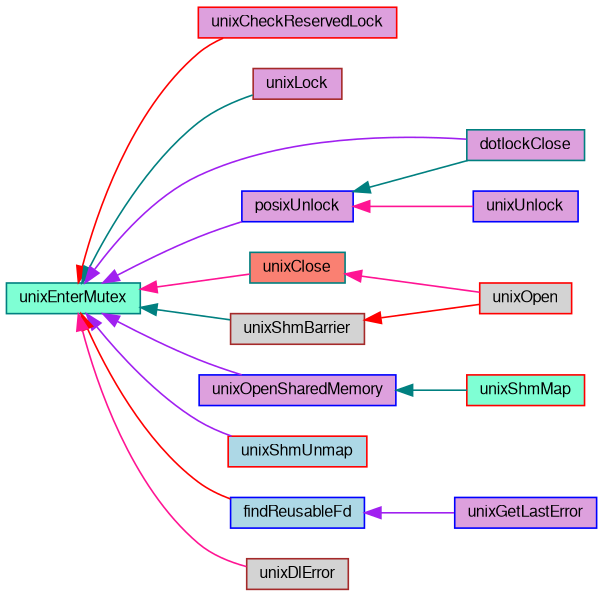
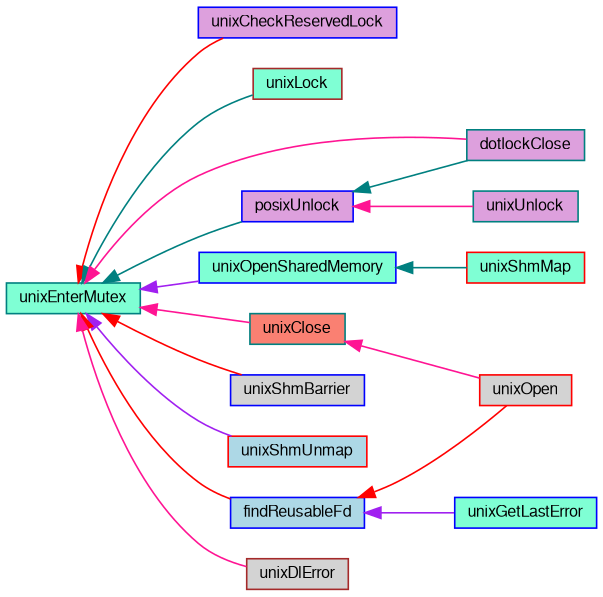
node "unixCheckReservedLock": color red -> blue
node "unixLock": fillcolor plum -> aquamarine
edge "dotlockClose" -> "unixEnterMutex": color purple -> deeppink
node "unixUnlock": color blue -> teal
edge "posixUnlock" -> "unixEnterMutex": color purple -> teal
edge "unixOpen" -> "unixShmBarrier": now "unixOpen" -> "findReusableFd"
edge "unixShmBarrier" -> "unixEnterMutex": color teal -> red
node "unixShmBarrier": color brown -> blue
node "unixOpenSharedMemory": fillcolor plum -> aquamarine
node "unixGetLastError": fillcolor plum -> aquamarine
